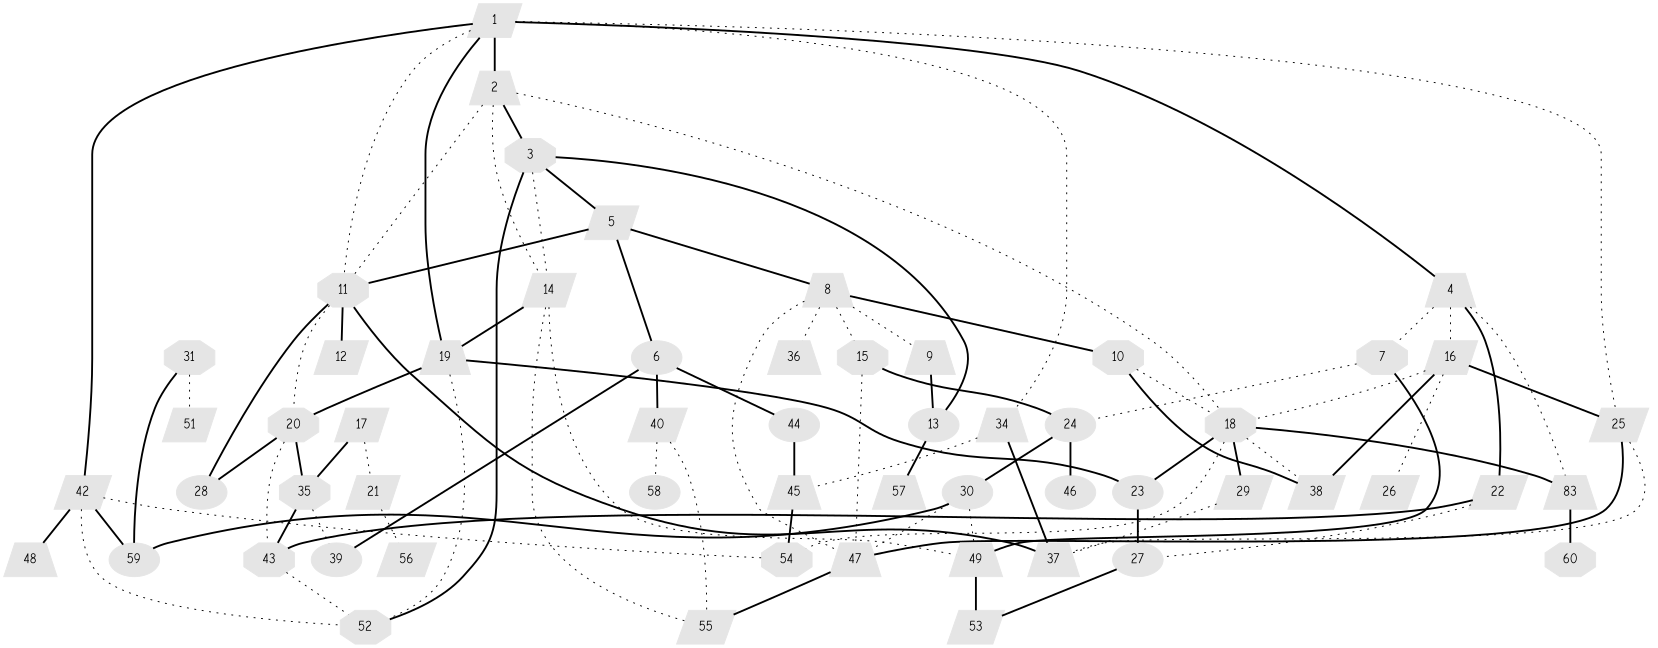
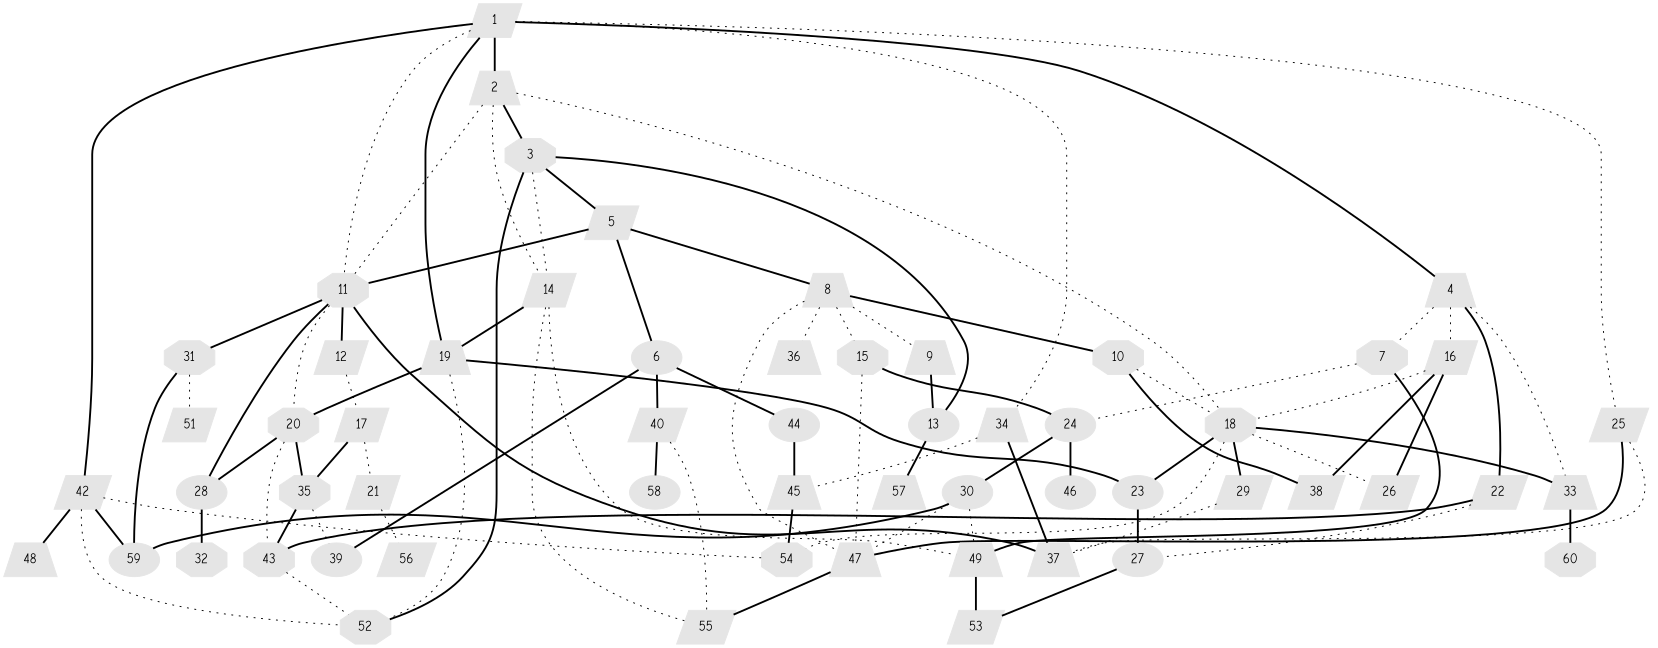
edge "11" -- "31": added
edge "12" -- "17": added
edge "16" -- "25": removed
edge "16" -- "26": style dotted -> bold
edge "18" -- "38": now "18" -- "26"
edge "40" -- "58": style dotted -> bold
node "83": label "83" -> "33"
node "32": added
